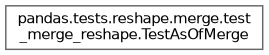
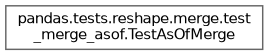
node "pandas.tests.reshape.merge.test _merge_reshape.TestAsOfMerge": label "pandas.tests.reshape.merge.test _merge_reshape.TestAsOfMerge" -> "pandas.tests.reshape.merge.test _merge_asof.TestAsOfMerge"
